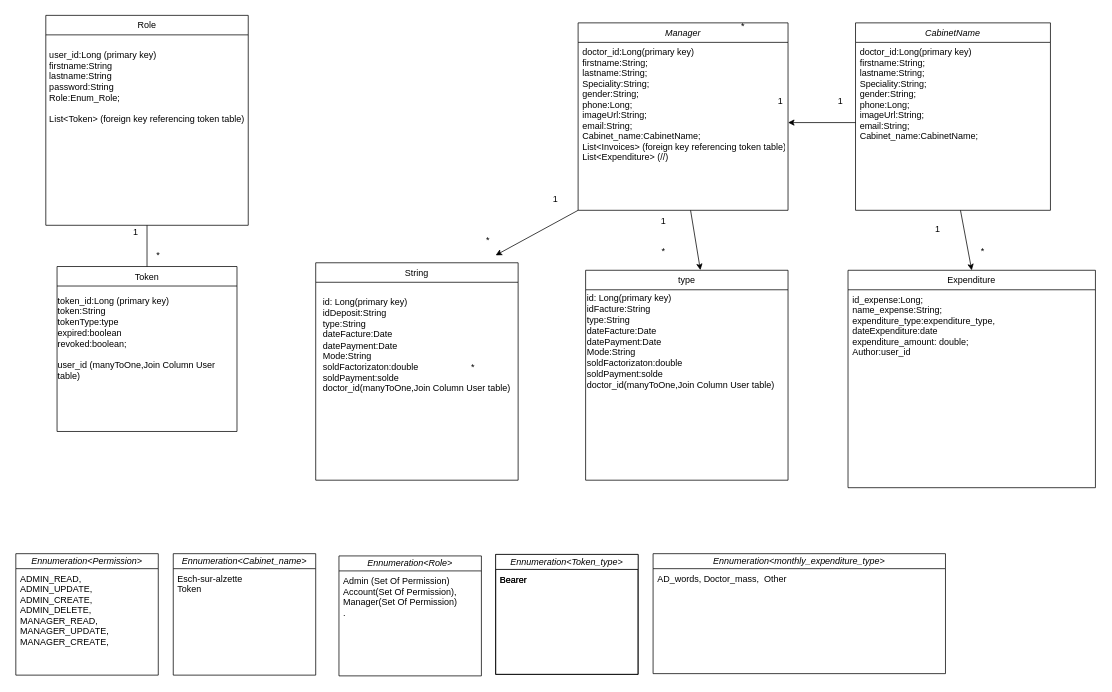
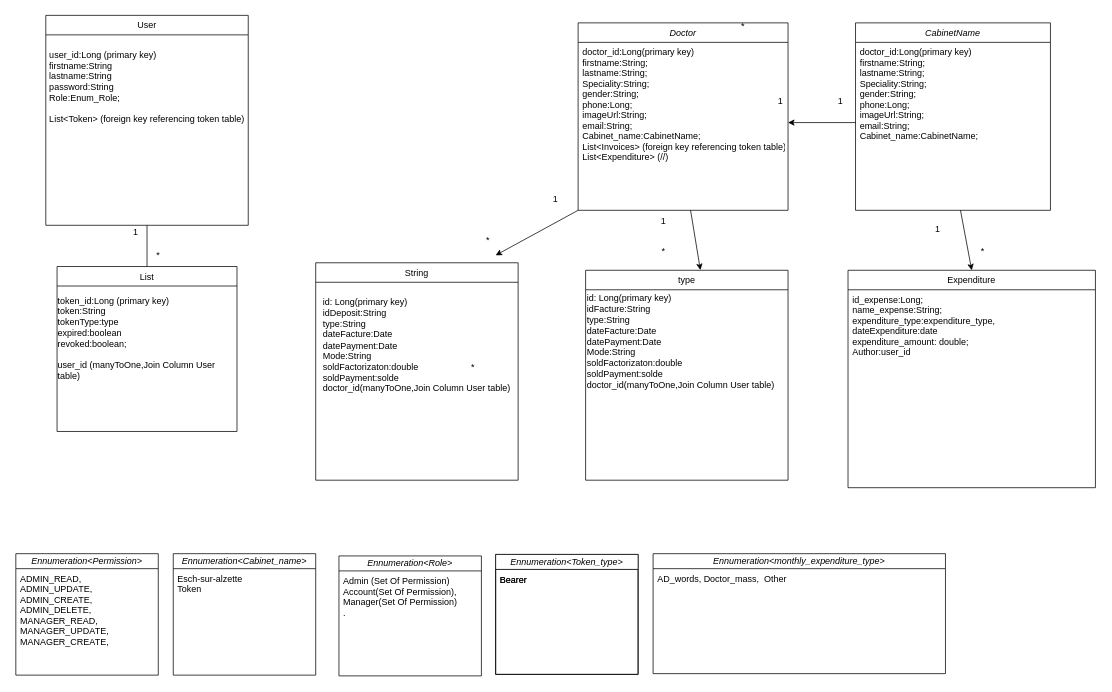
node "Role": label "Role" -> "User"
node "Manager": label "Manager" -> "Doctor"
node "Token": label "Token" -> "List"
